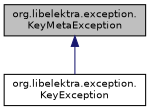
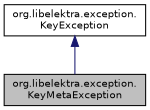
edge "org.libelektra.exception. KeyException" -> "org.libelektra.exception. KeyMetaException": reversed
